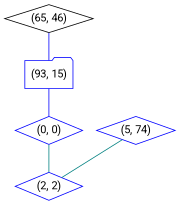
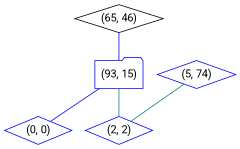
edge "(0, 0)" -- "(2, 2)": now "(93, 15)" -- "(2, 2)"
